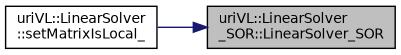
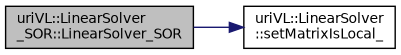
edge "uriVL::LinearSolver ::setMatrixIsLocal_" -> "uriVL::LinearSolver _SOR::LinearSolver_SOR": reversed
